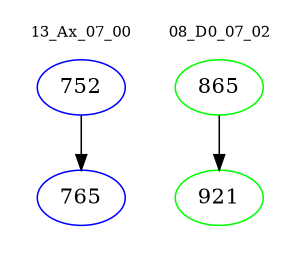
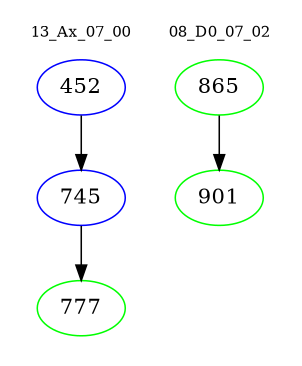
node "752": label "752" -> "452"
node "765": label "765" -> "745"
node "921": label "921" -> "901"
node "777": added
